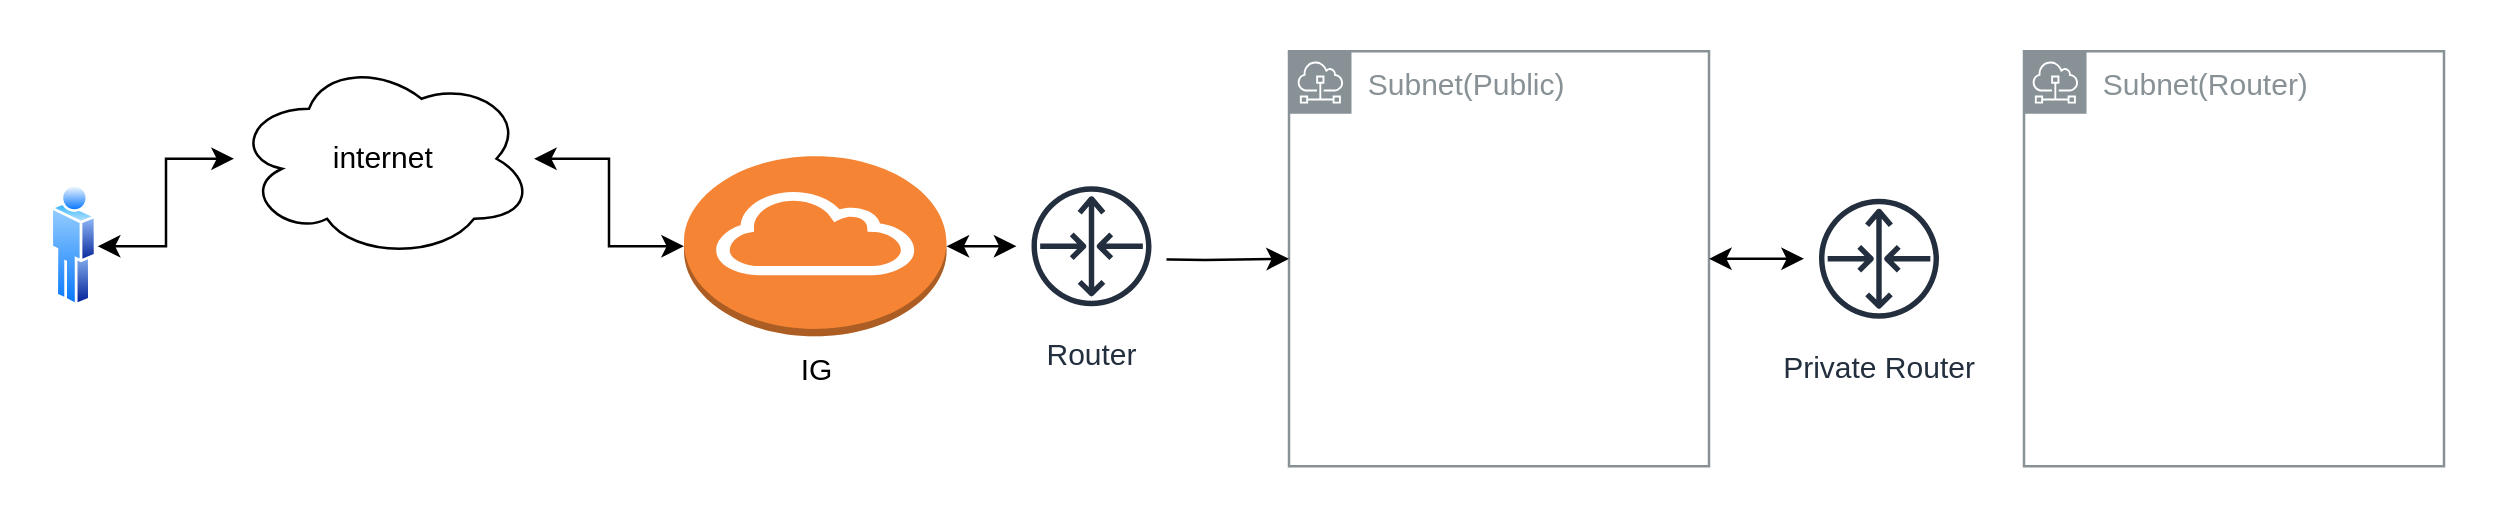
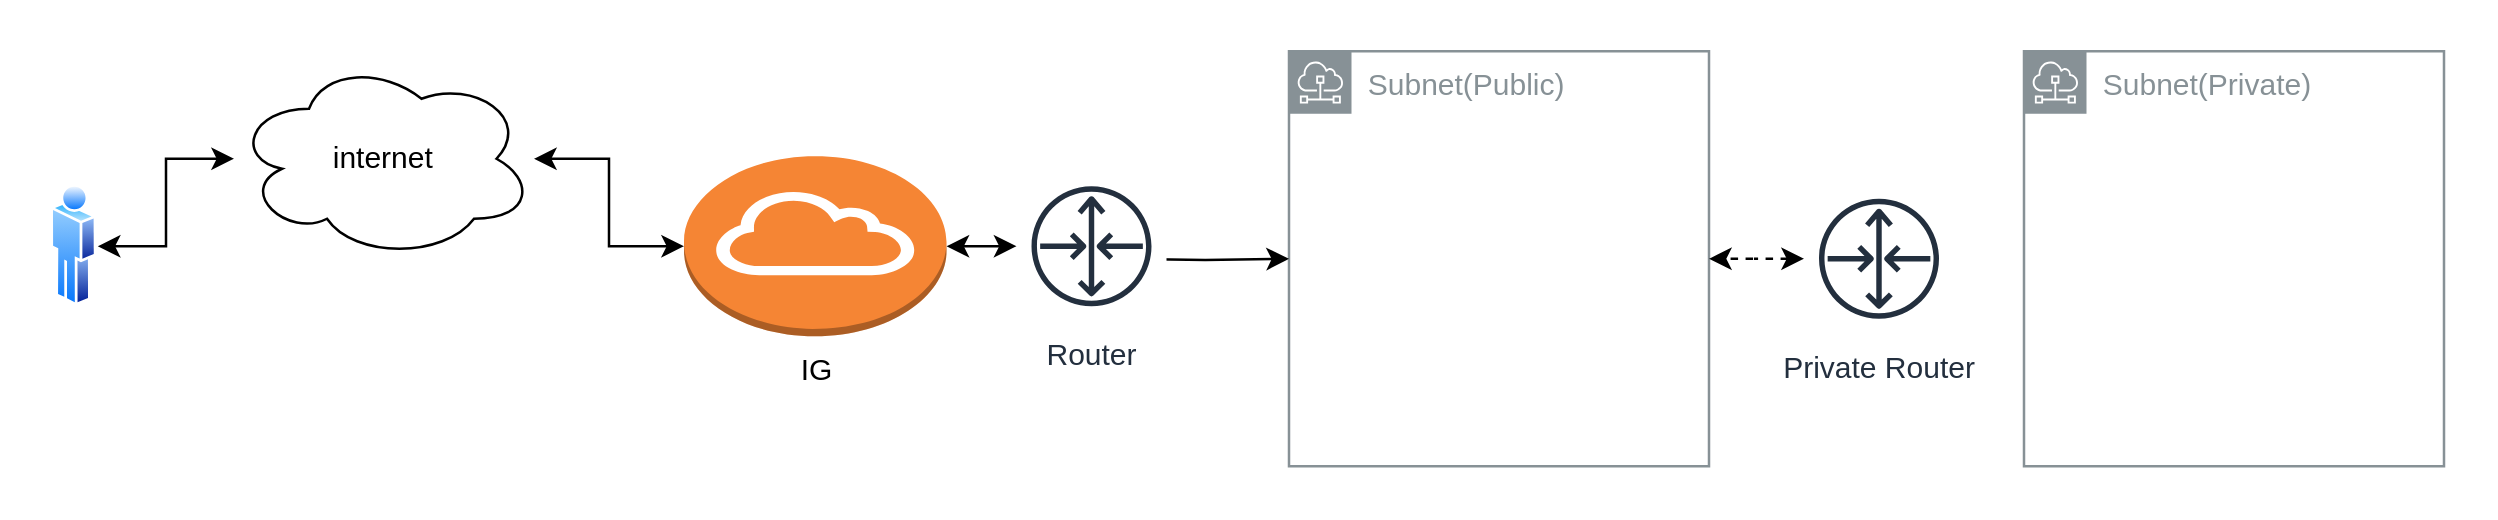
node "Subnet(Router)": label "Subnet(Router)" -> "Subnet(Private)"
edge "Subnet(Public)" -- "Private Router": style solid -> dashed
